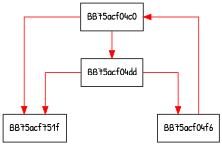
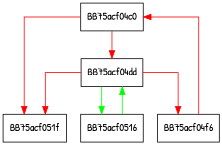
node "BB75acf751f": label "BB75acf751f" -> "BB75acf051f"
node "BB75acf0516": added
